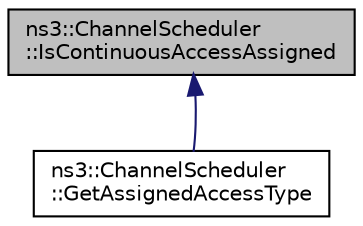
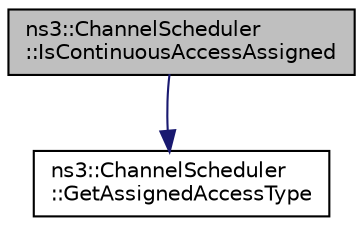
edge "ns3::ChannelScheduler ::GetAssignedAccessType" -> "ns3::ChannelScheduler ::IsContinuousAccessAssigned": reversed
